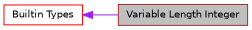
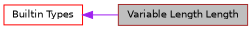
node "Variable Length Integer": label "Variable Length Integer" -> "Variable Length Length"
